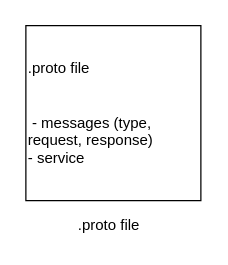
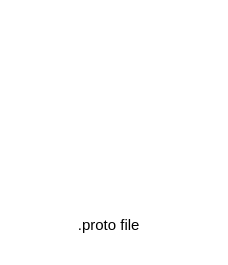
node ".proto file - messages (type, request, response) - service": removed
